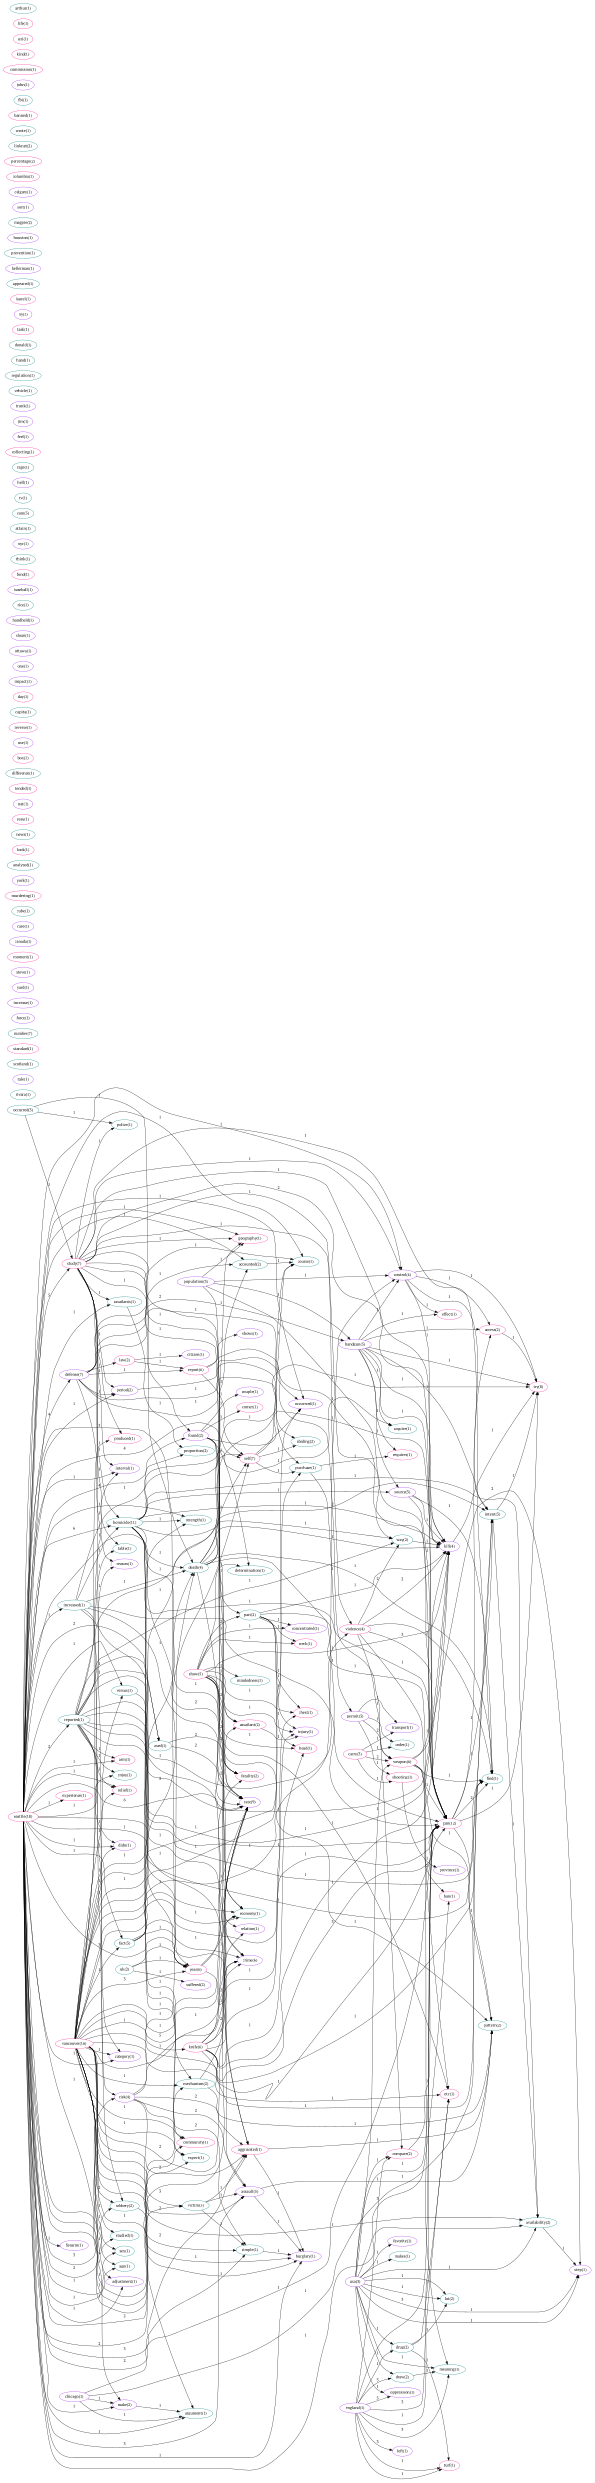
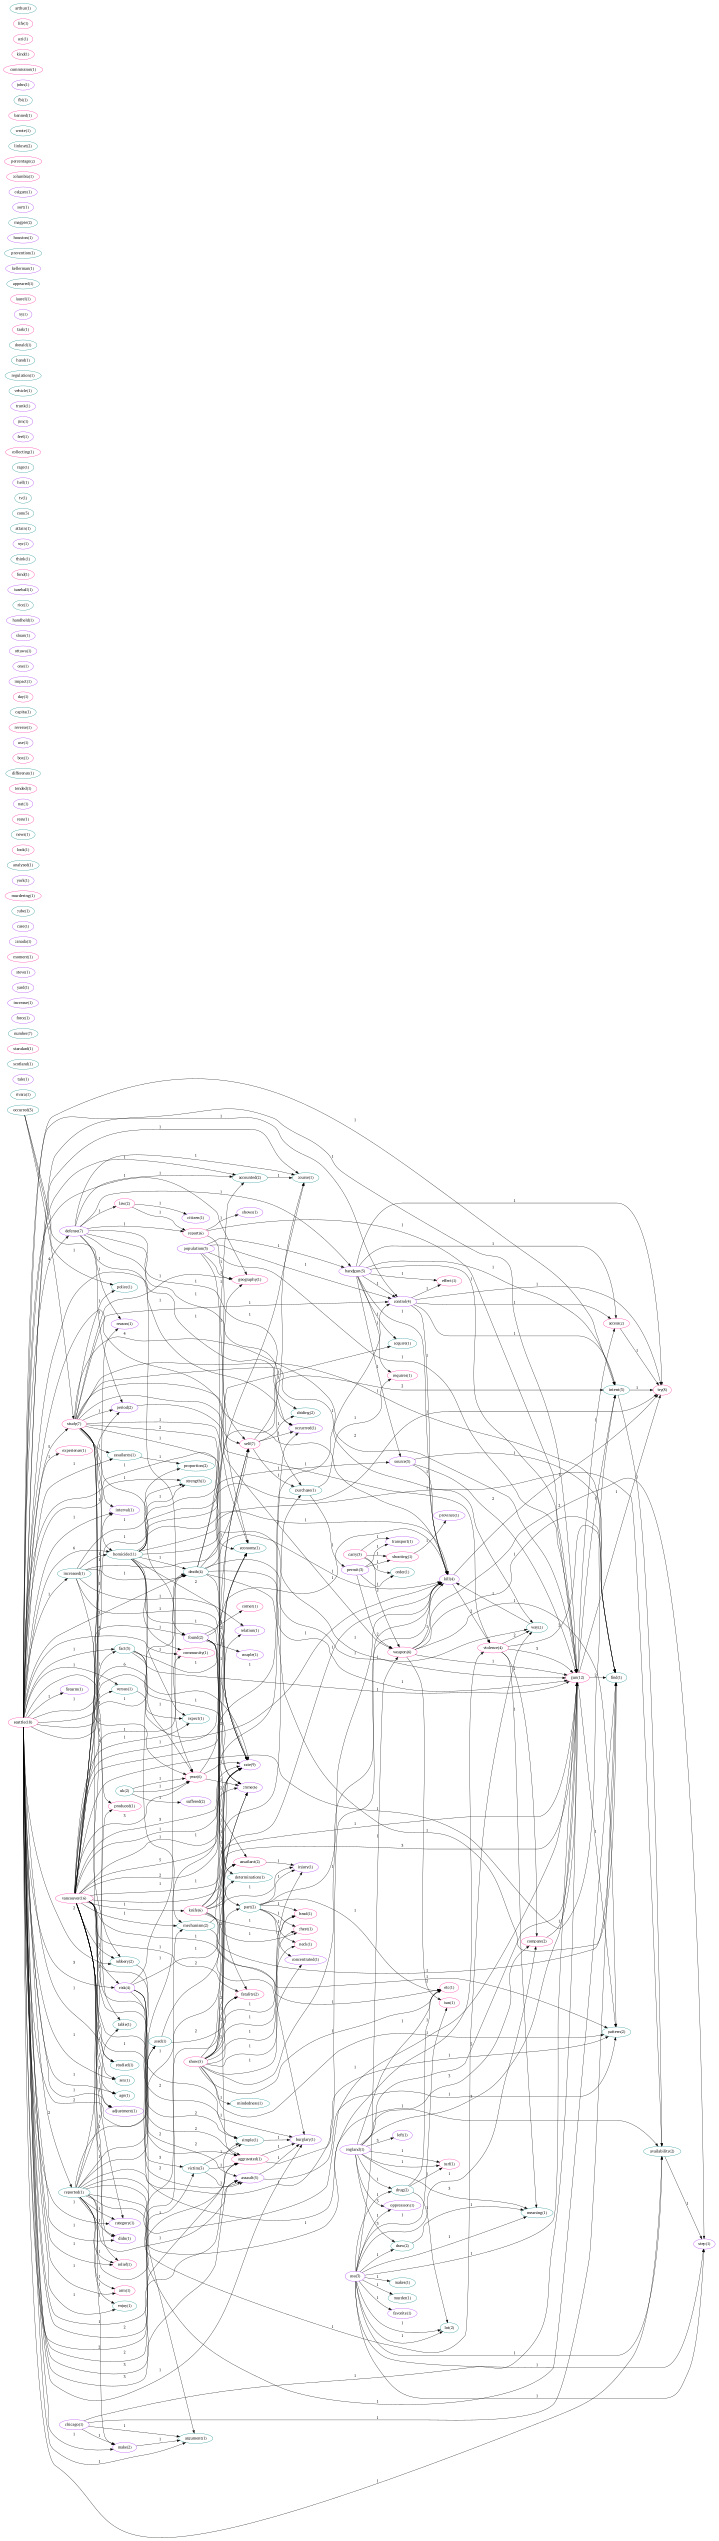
edge "violence(4)" -> "kill(4)": reversed
node "murder(1)": added
